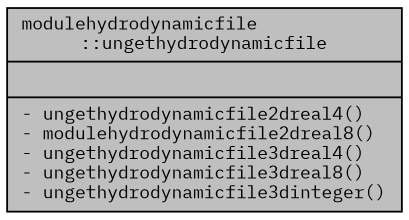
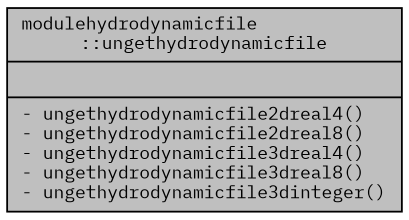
node "modulehydrodynamicfile": text "- modulehydrodynamicfile2dreal8()" -> "- ungethydrodynamicfile2dreal8()"
